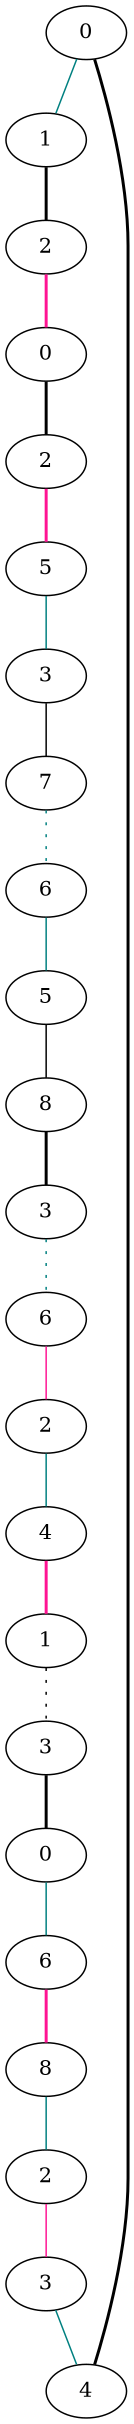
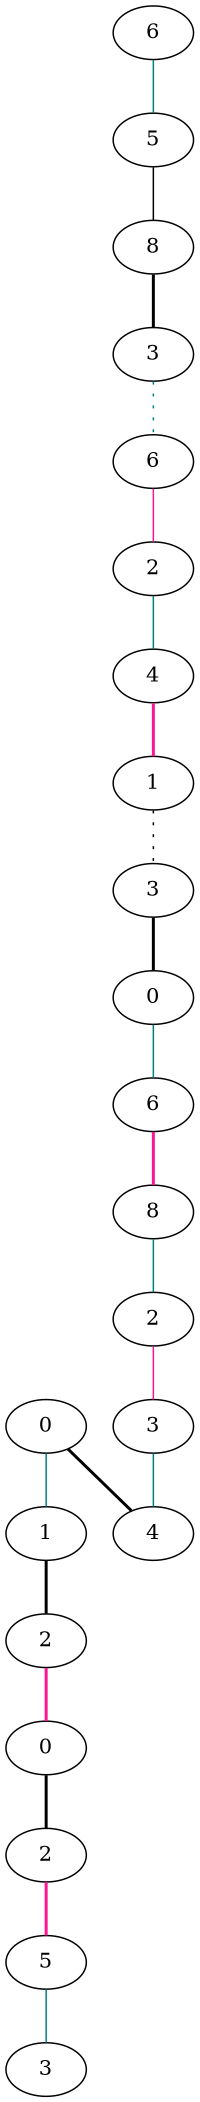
node "7": removed
